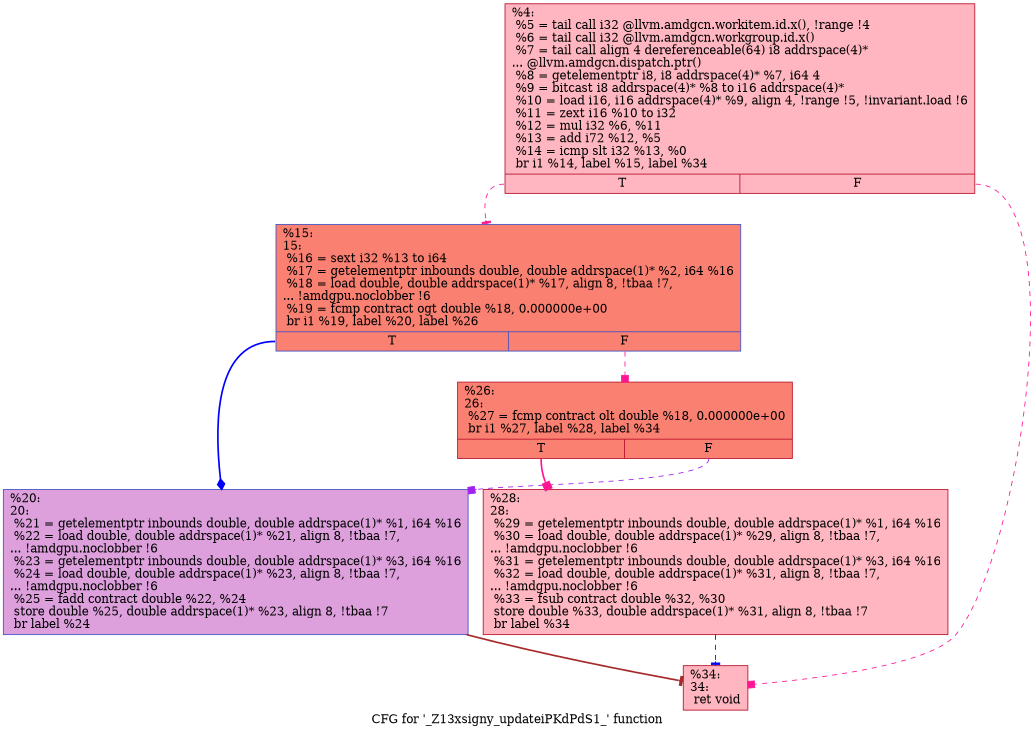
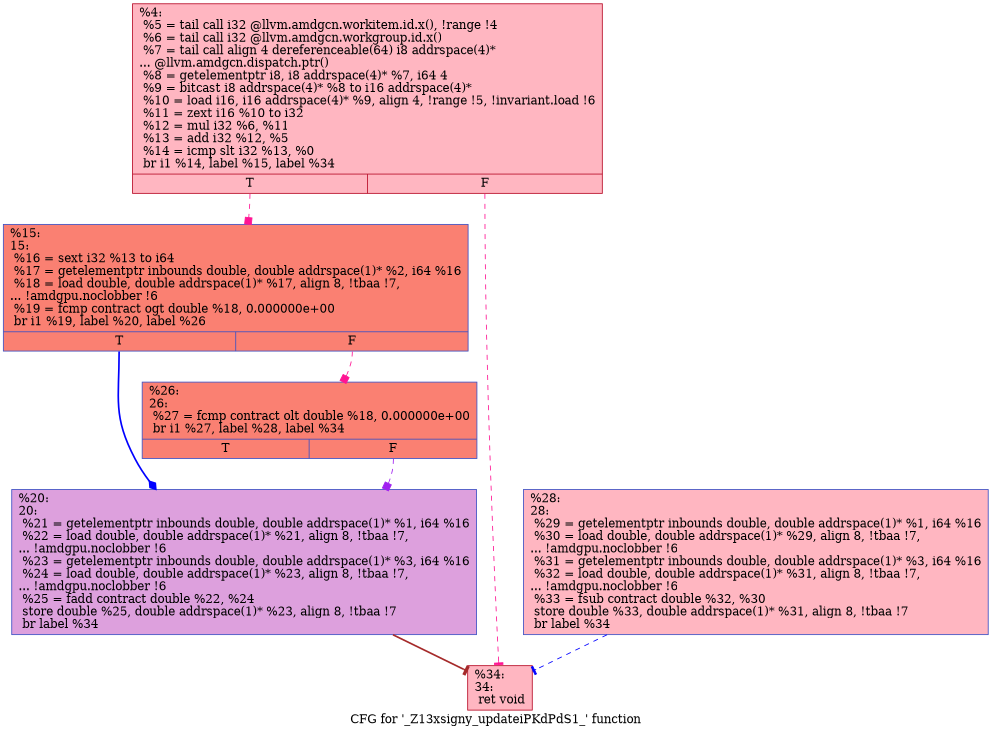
node "%4:": text "%13 = add i72 %12, %5" -> "%13 = add i32 %12, %5"
edge "%4:" -> "%15:": arrowhead tee -> box
node "%26:": color #b70d28ff -> #3d50c3ff
edge "%26:" -> "%28:": removed
edge "%4:" -> "%34:": arrowhead box -> tee
node "%28:": color #b70d28ff -> #3d50c3ff
node "%20:": text "br label %24" -> "br label %34"
